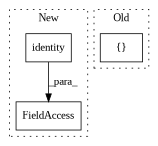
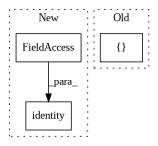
edge "identity" -> "FieldAccess": reversed
